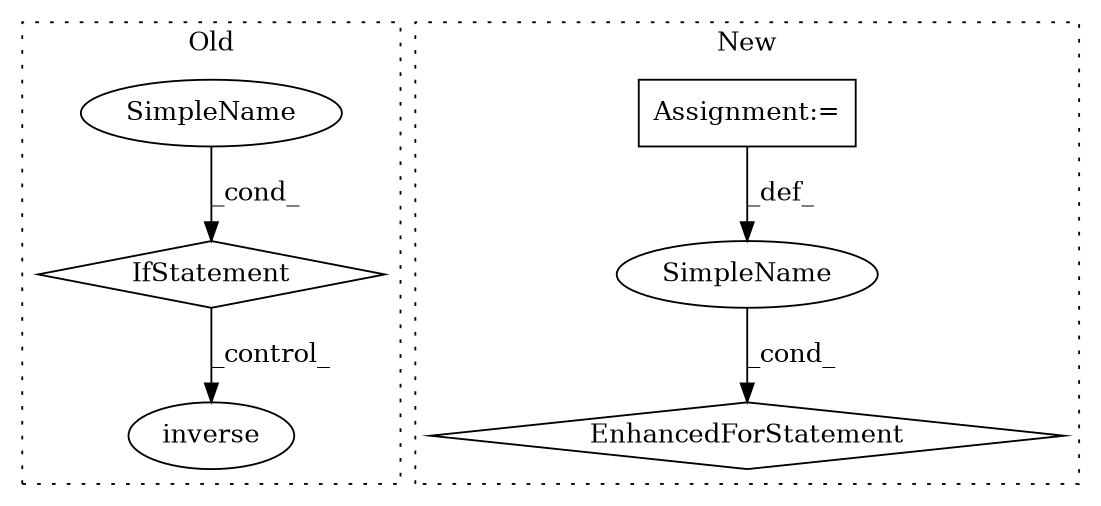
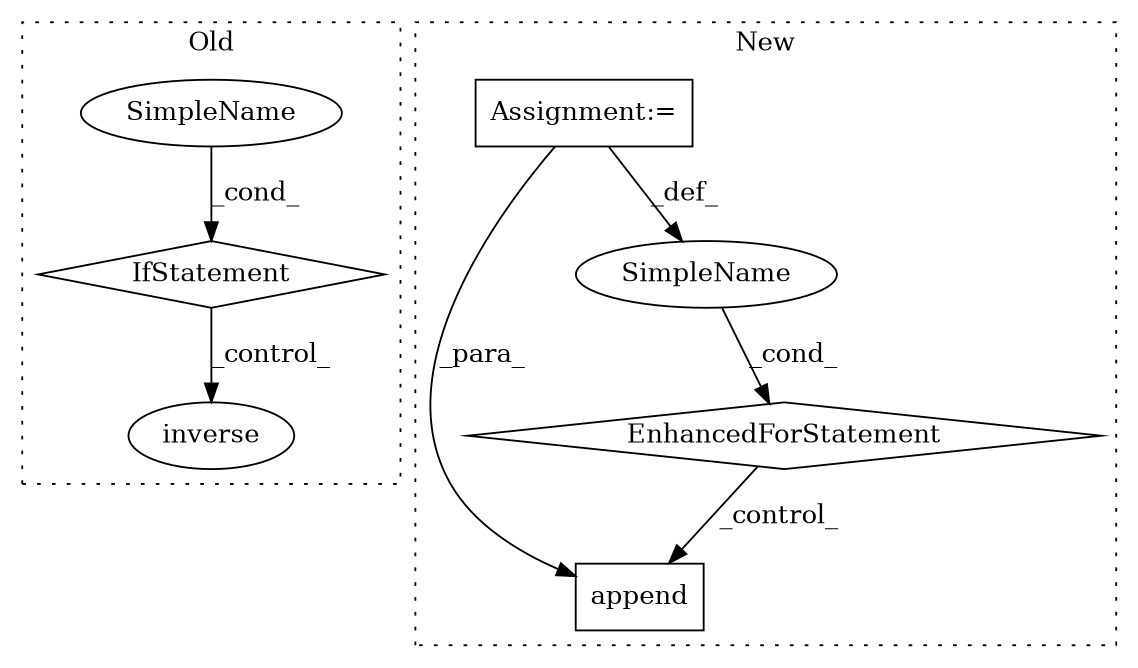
node "append": added
